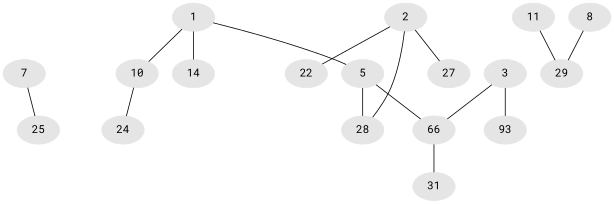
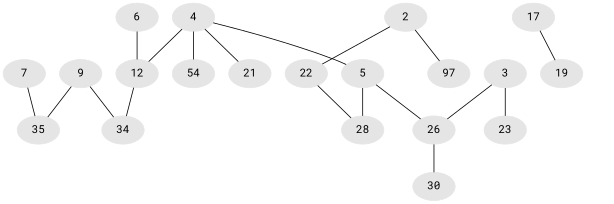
node "6": added
node "1": label "1" -> "4"
node "11": label "11" -> "17"
node "8": removed
node "9": added
node "10": label "10" -> "12"
node "14": label "14" -> "54"
node "21": added
node "27": label "27" -> "97"
node "29": label "29" -> "19"
edge "2" -- "28": now "22" -- "28"
node "25": label "25" -> "35"
node "24": label "24" -> "34"
node "66": label "66" -> "26"
node "93": label "93" -> "23"
node "31": label "31" -> "30"
